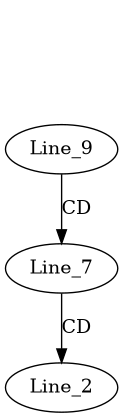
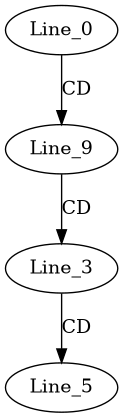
node "Line_0": added
node "Line_7": label "Line_7" -> "Line_3"
node "Line_2": label "Line_2" -> "Line_5"
